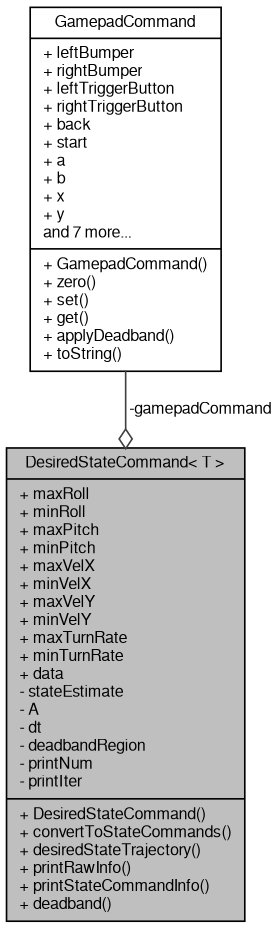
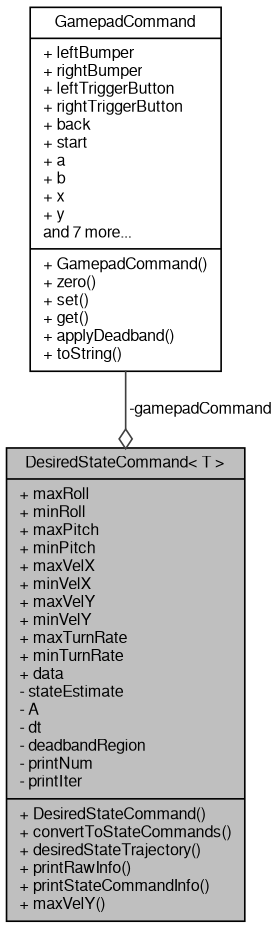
node "DesiredStateCommand< T >": text "+ deadband()" -> "+ maxVelY()"
